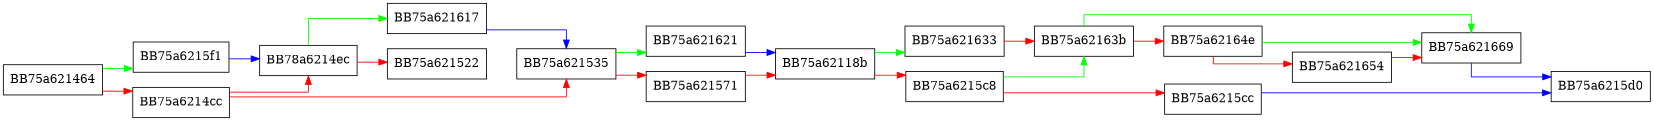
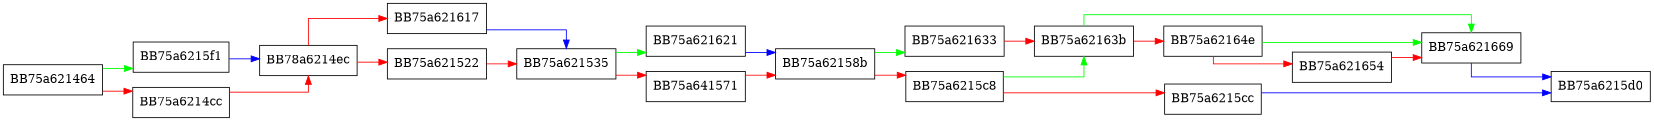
edge "BB78a6214ec" -> "BB75a621617": color green -> red
node "BB75a62118b": label "BB75a62118b" -> "BB75a62158b"
node "BB75a621571": label "BB75a621571" -> "BB75a641571"
edge "BB75a6214cc" -> "BB75a621535": now "BB75a621522" -> "BB75a621535"
